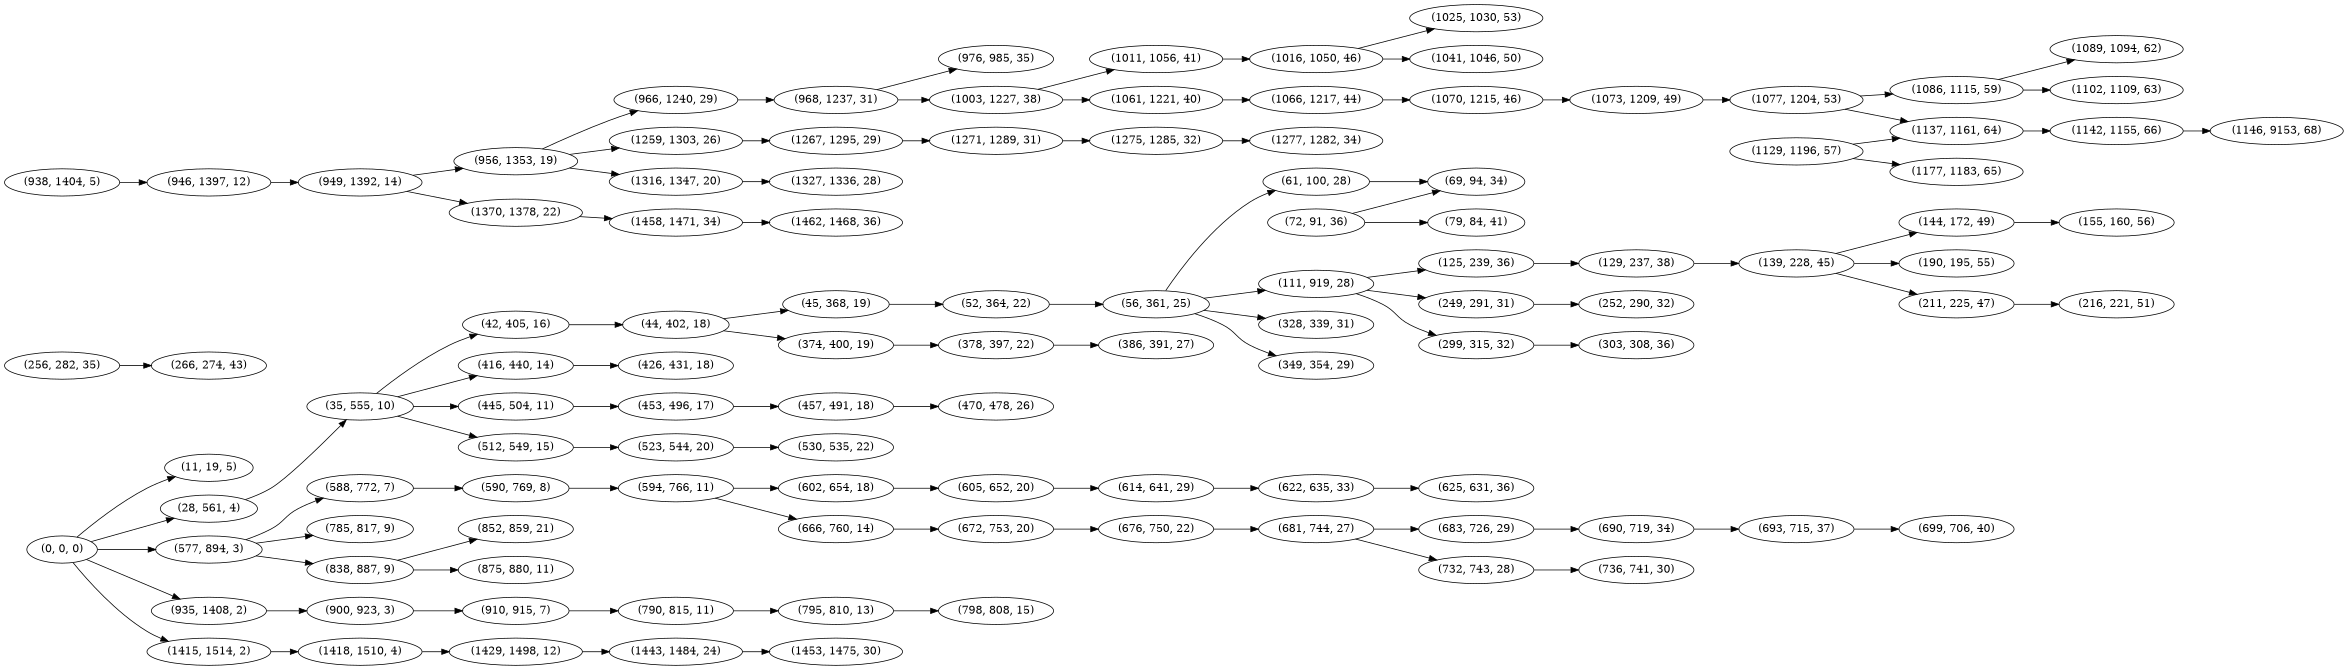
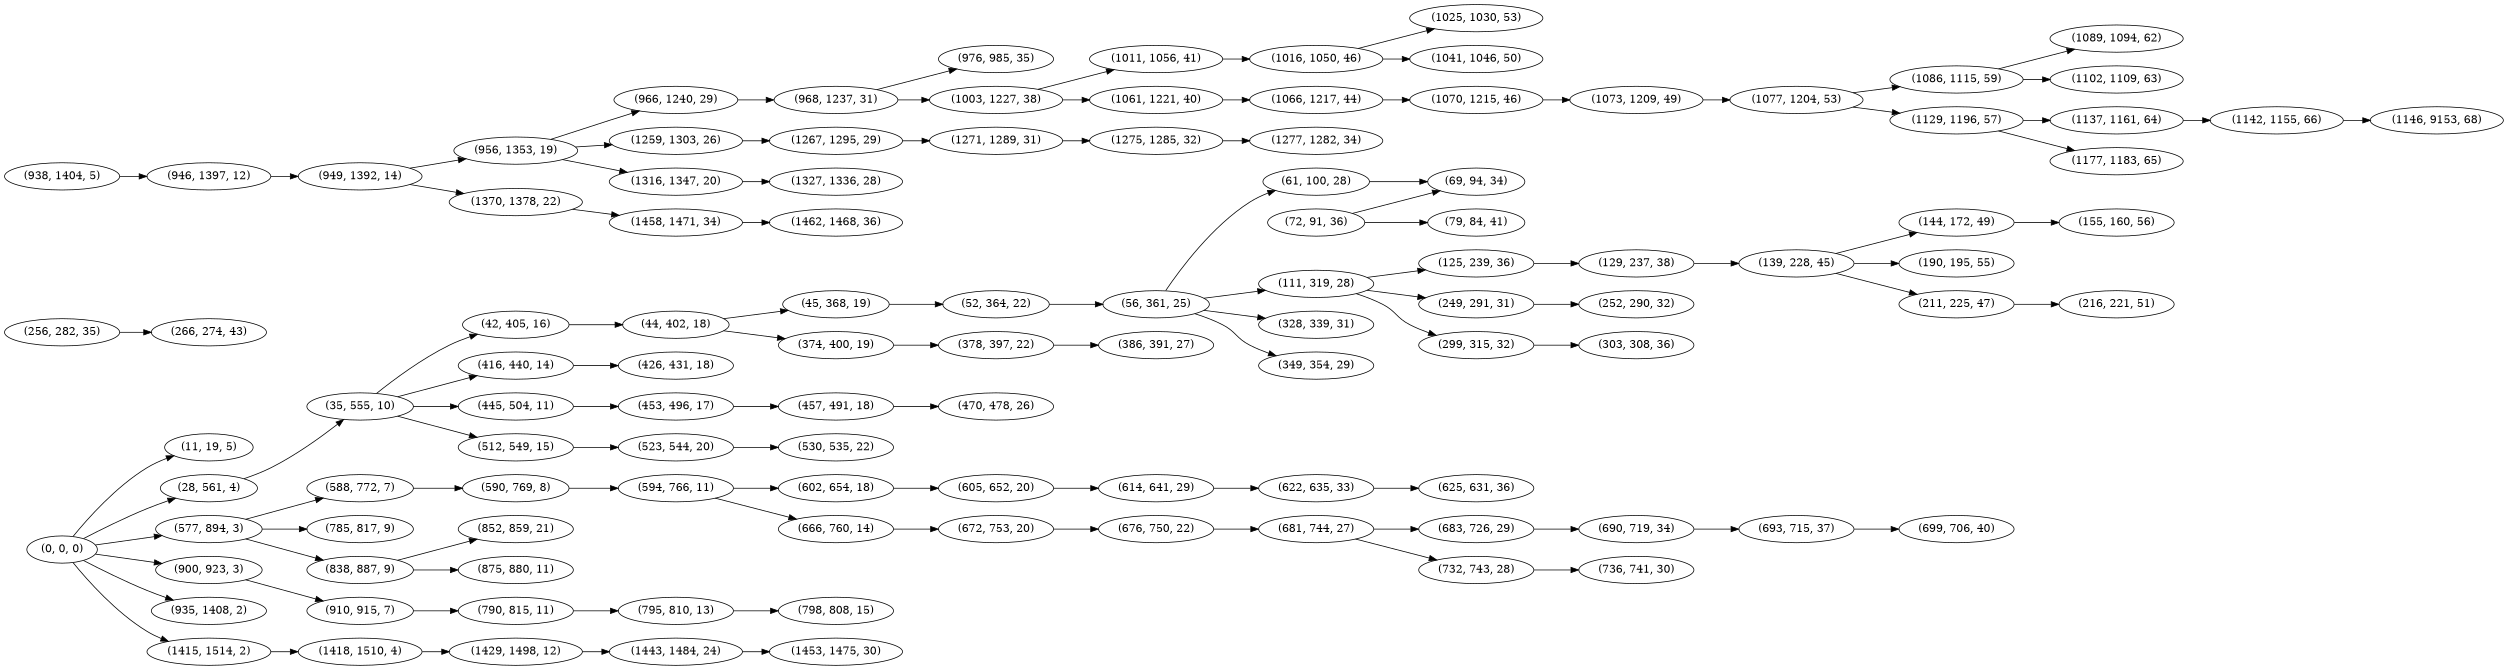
edge "(1077, 1204, 53)" -> "(1137, 1161, 64)": now "(1077, 1204, 53)" -> "(1129, 1196, 57)"
node "(111, 919, 28)": label "(111, 919, 28)" -> "(111, 319, 28)"
edge "(935, 1408, 2)" -> "(900, 923, 3)": now "(0, 0, 0)" -> "(900, 923, 3)"
